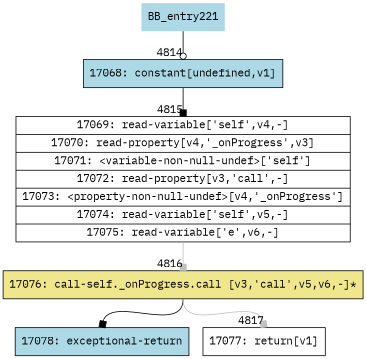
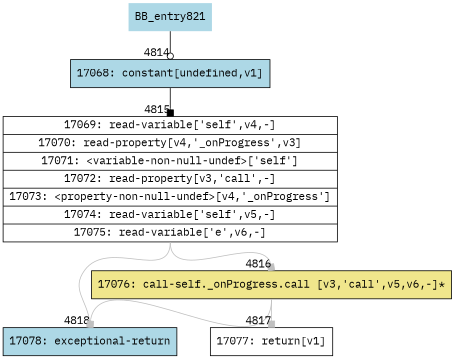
node "BB_entry221": label "BB_entry221" -> "BB_entry821"
edge "17069: read-variable['self',v4,-]" -> "17078: exceptional-return": added
edge "17076: call-self._onProgress.call [v3,'call',v5,v6,-]*" -> "17078: exceptional-return": color black -> gray
